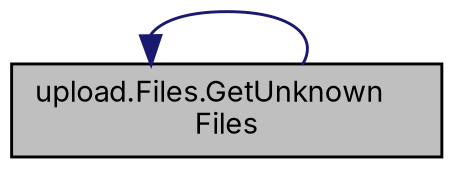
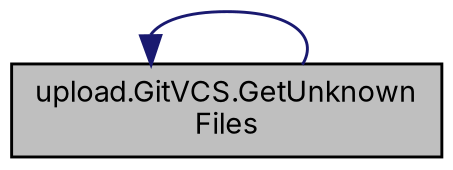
node "upload.Files.GetUnknown Files": label "upload.Files.GetUnknown Files" -> "upload.GitVCS.GetUnknown Files"
